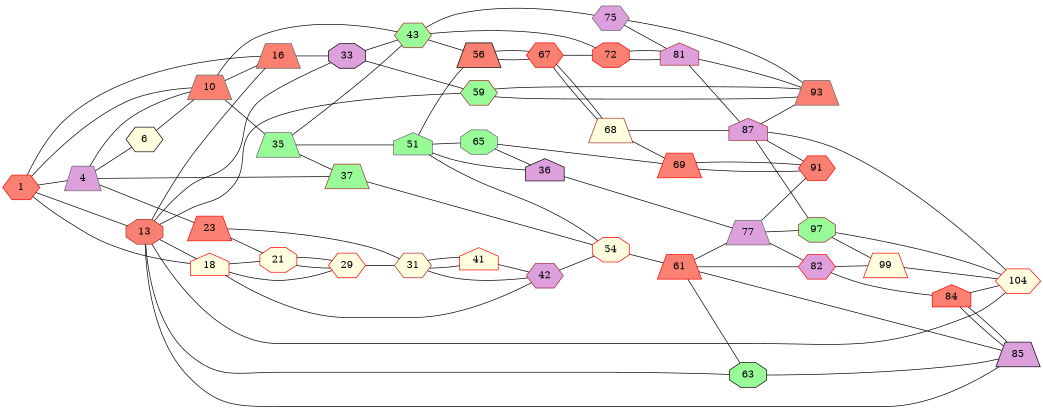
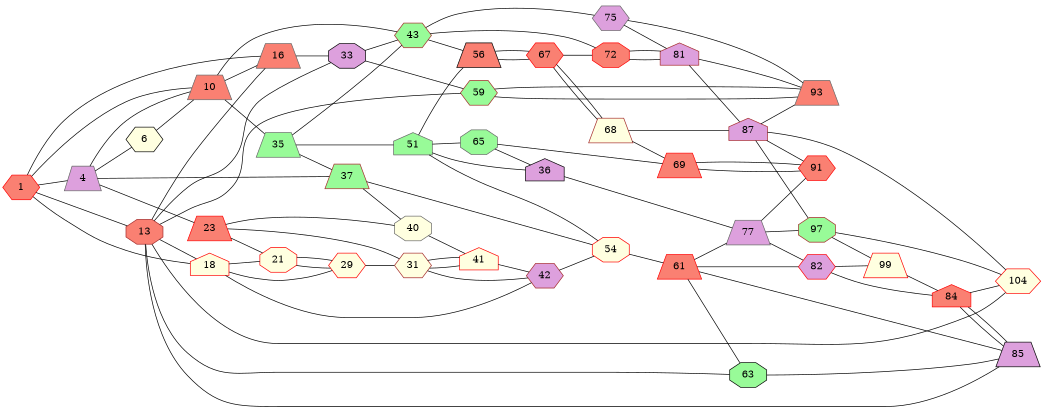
node "40": added
edge "99" -- "104": now "99" -- "84"
